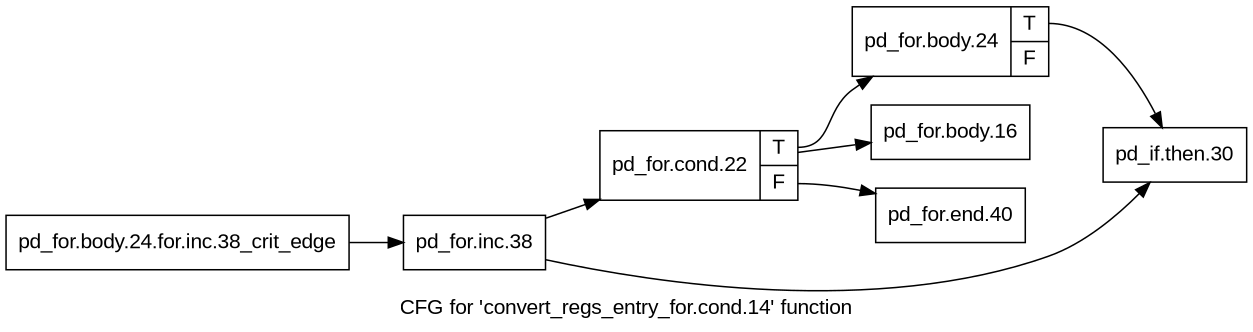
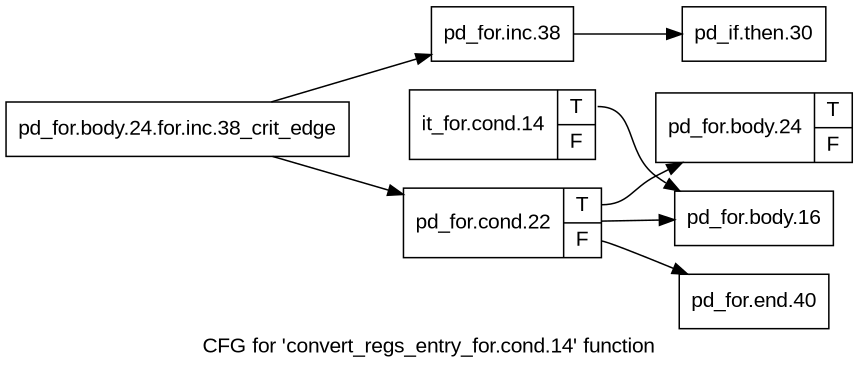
edge "pd_for.body.24" -> "pd_if.then.30": removed
node "it_for.cond.14": added
edge "pd_for.inc.38" -> "pd_for.cond.22": now "pd_for.body.24.for.inc.38_crit_edge" -> "pd_for.cond.22"
